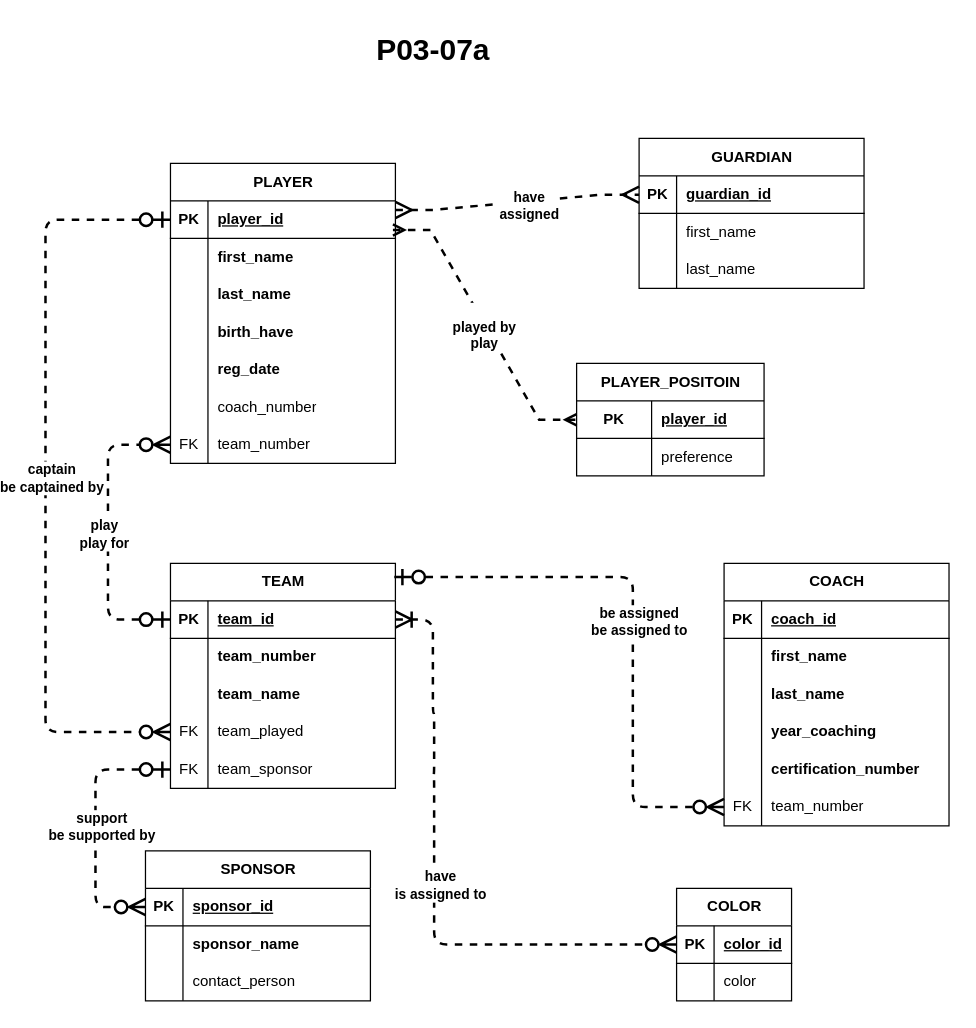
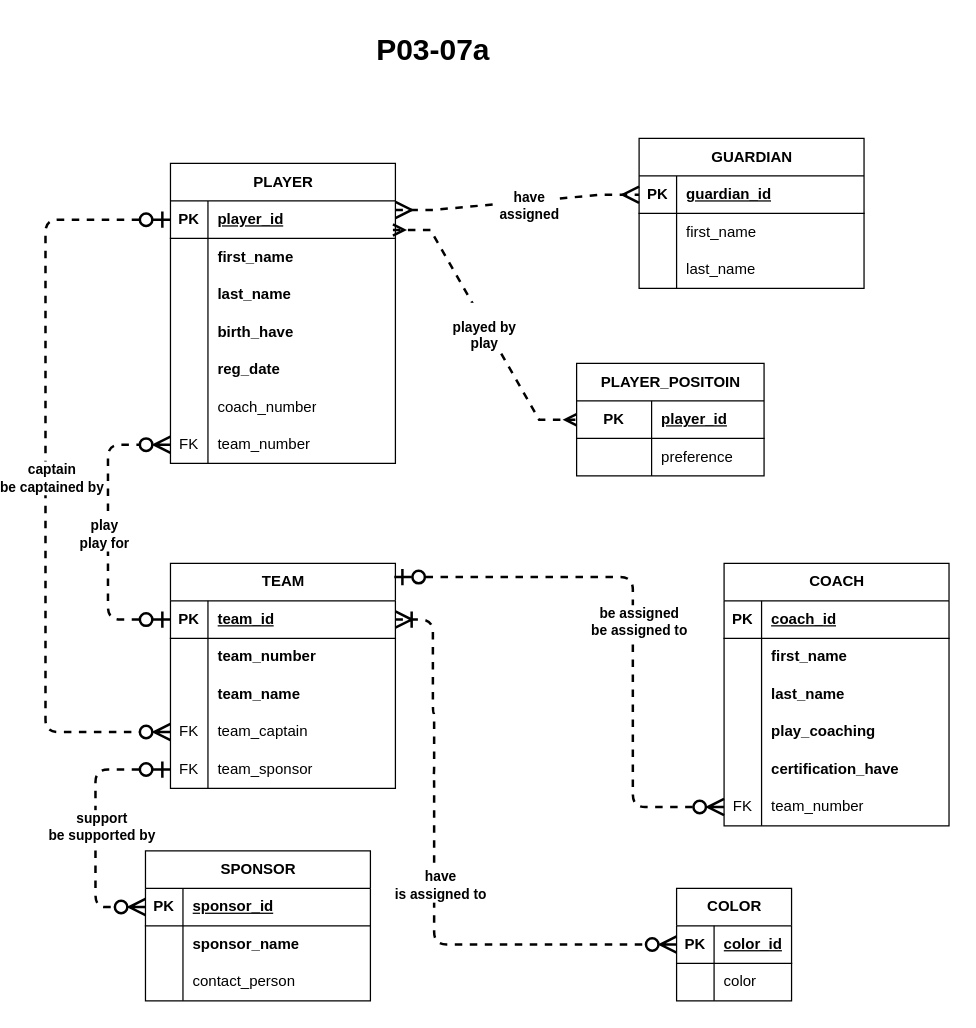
node "team_played": label "team_played" -> "team_captain"
node "year_coaching": label "year_coaching" -> "play_coaching"
node "certification_number": label "certification_number" -> "certification_have"
